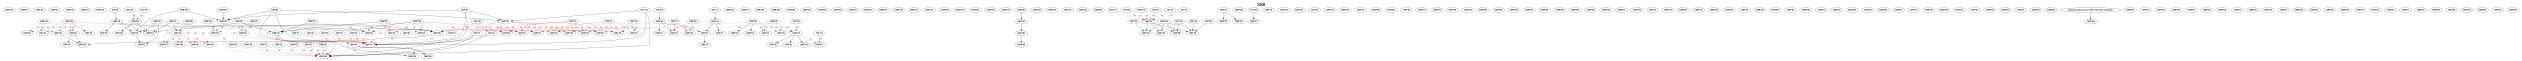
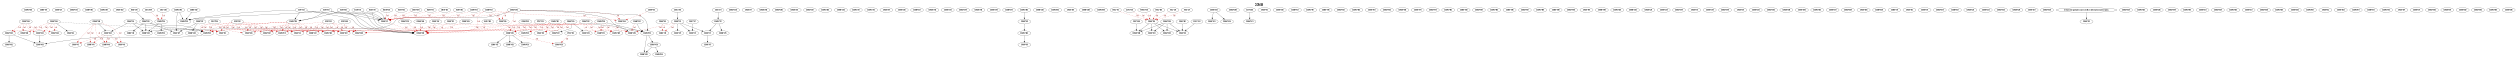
node "COEC*491": removed
edge "COMM*295" -> "ECON*310": now "COMM*295" -> "COMM*447"
edge "COMM*297" -> "COMM*473": now "COMM*297" -> "COMM*307"
edge "COMM*425" -> "COMM*428": removed
